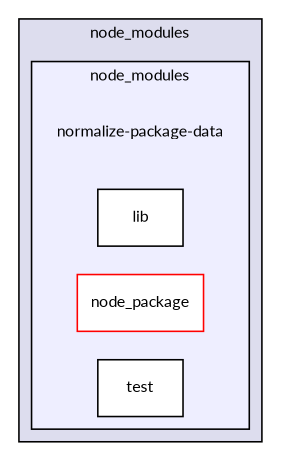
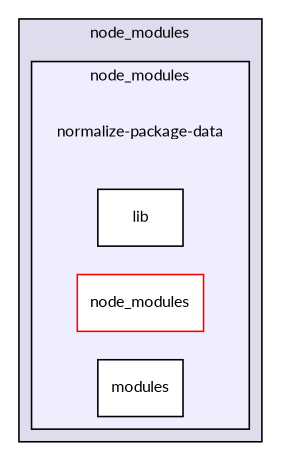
node "node_package": label "node_package" -> "node_modules"
node "test": label "test" -> "modules"
